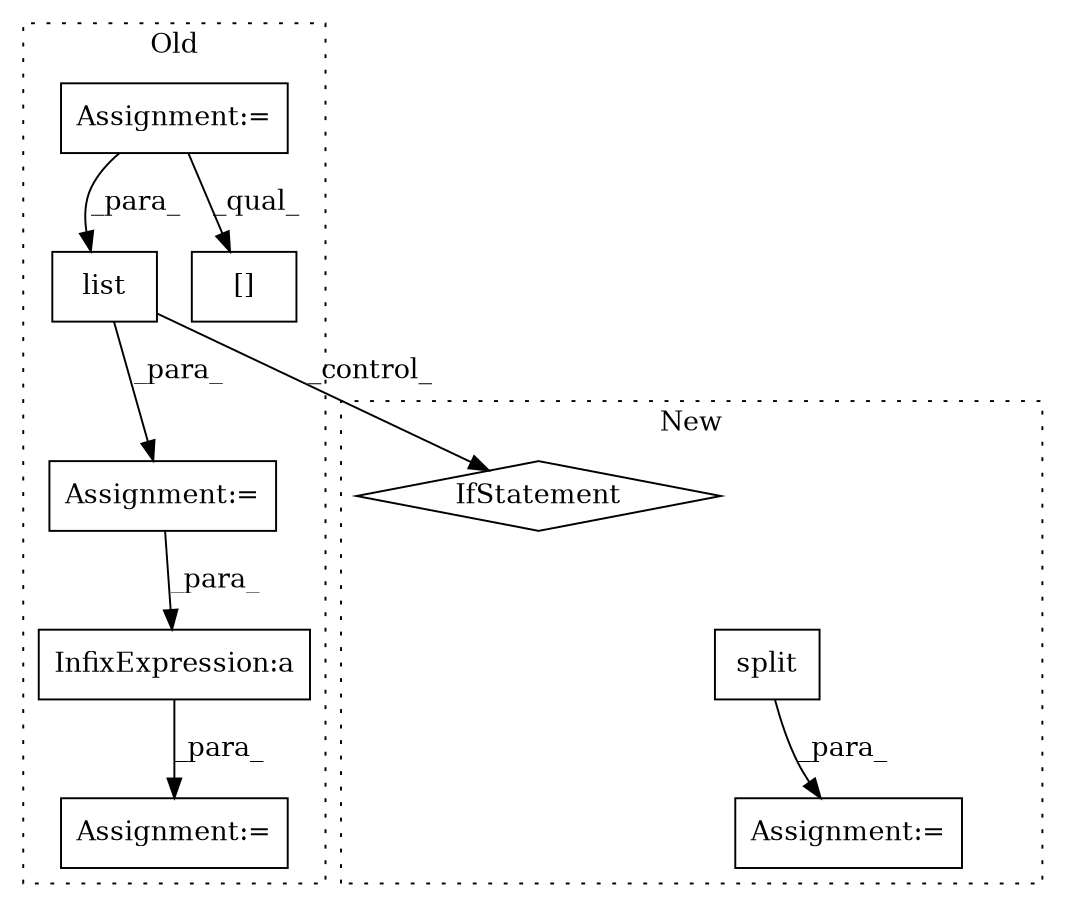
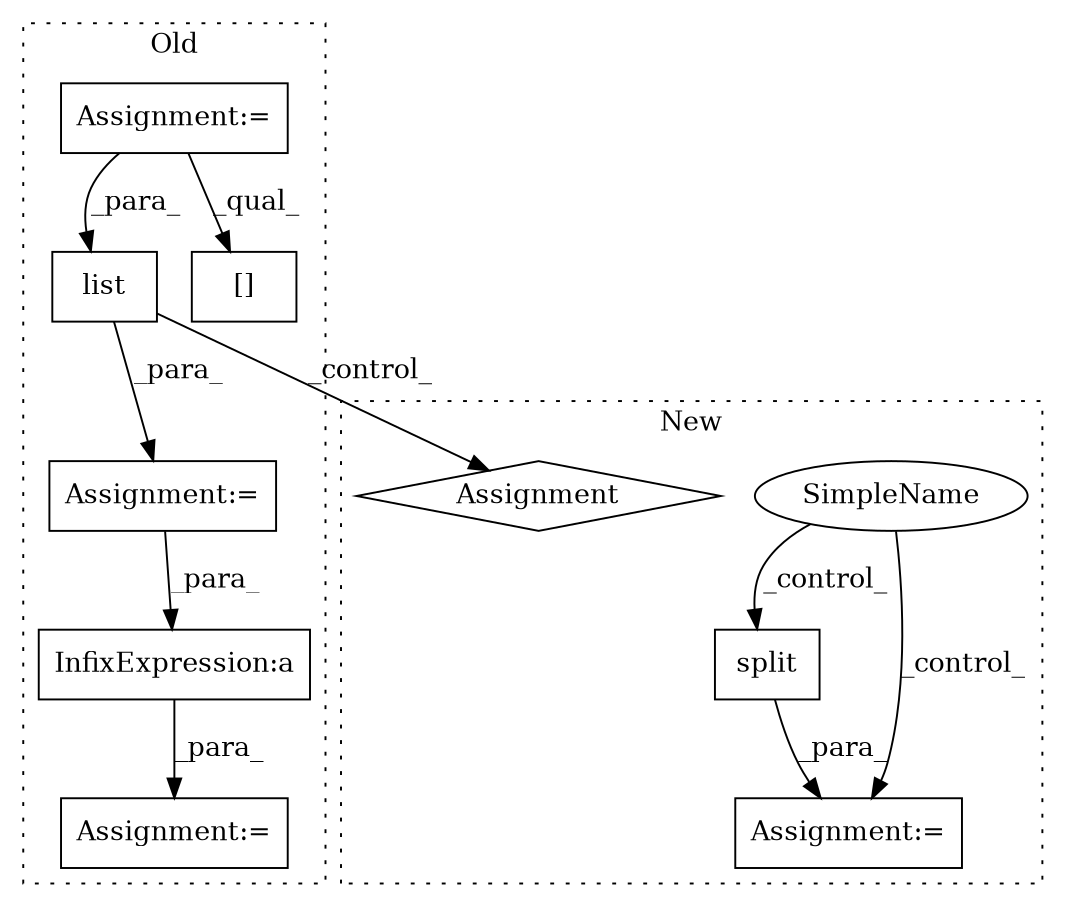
node "IfStatement": label "IfStatement" -> "Assignment"
node "SimpleName": added
